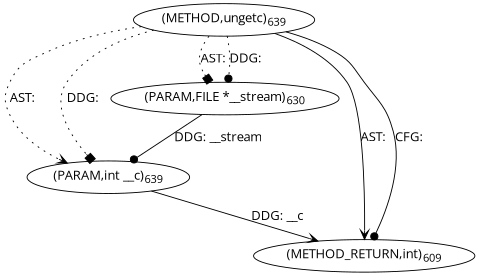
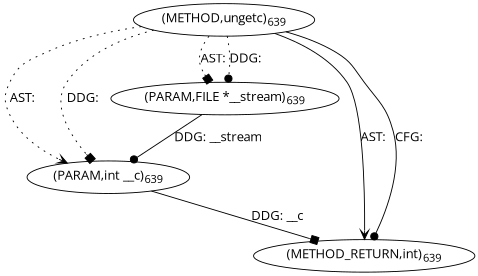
node "(PARAM,FILE *__stream)": text "630" -> "639"
edge "(PARAM,int __c)" -> "(METHOD_RETURN,int)": arrowhead vee -> box
node "(METHOD_RETURN,int)": text "609" -> "639"
